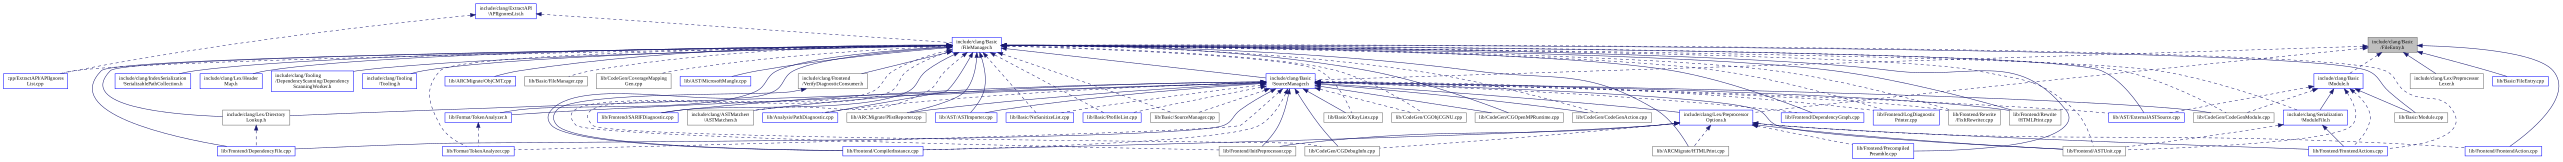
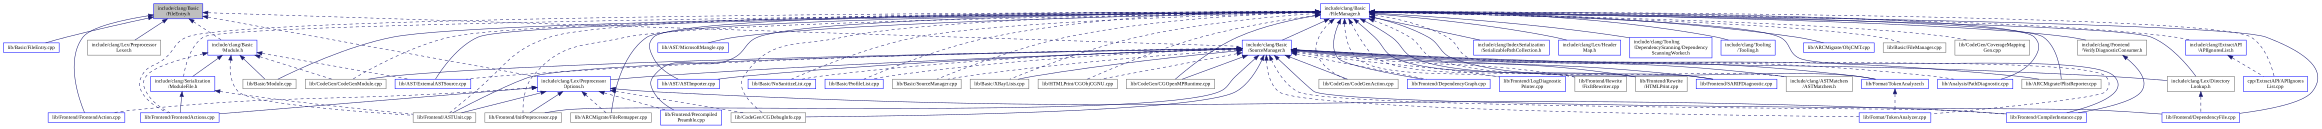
edge "include/clang/Basic /FileManager.h" -> "include/clang/ExtractAPI /APIIgnoresList.h": reversed
node "include/clang/Basic /FileEntry.h": color gray40 -> blue
node "lib/CodeGen/CGObjCGNU.cpp": label "lib/CodeGen/CGObjCGNU.cpp" -> "lib/HTMLPrint/CGObjCGNU.cpp"
node "lib/ARCMigrate/HTMLPrint.cpp": label "lib/ARCMigrate/HTMLPrint.cpp" -> "lib/ARCMigrate/FileRemapper.cpp"
